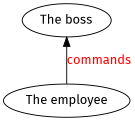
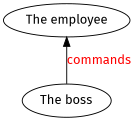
edge "The employee" -> "The boss": reversed
